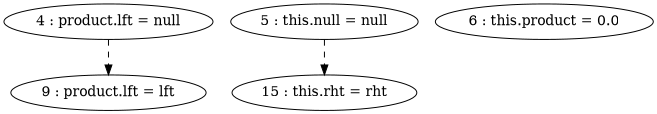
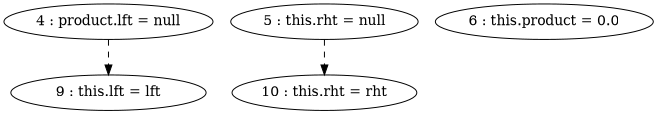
node "5 : this.null = null": label "5 : this.null = null" -> "5 : this.rht = null"
node "9 : product.lft = lft": label "9 : product.lft = lft" -> "9 : this.lft = lft"
node "15 : this.rht = rht": label "15 : this.rht = rht" -> "10 : this.rht = rht"
